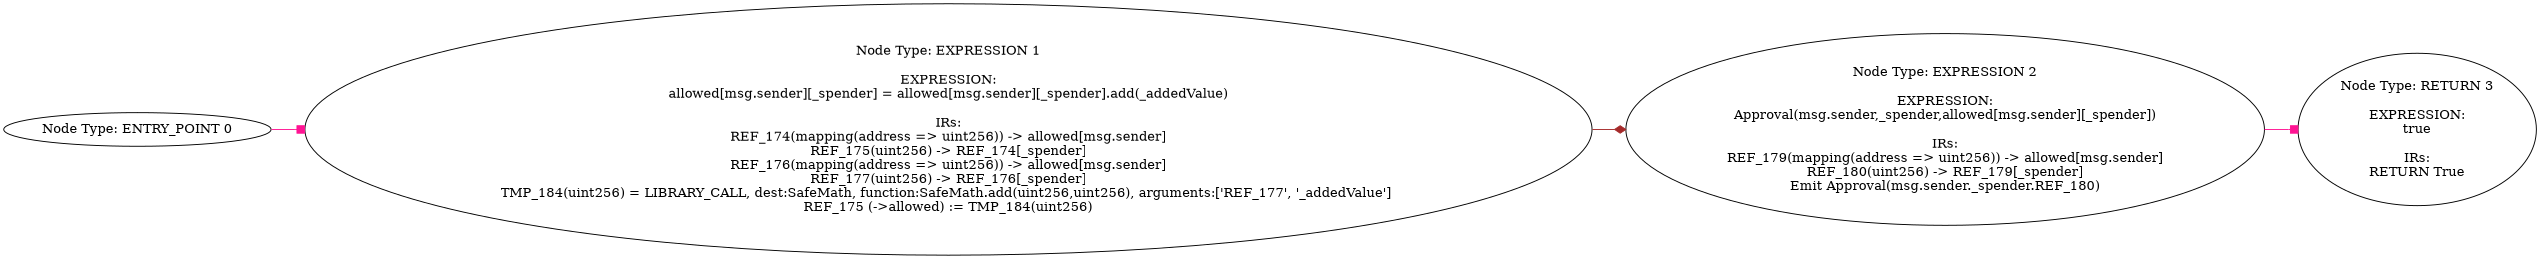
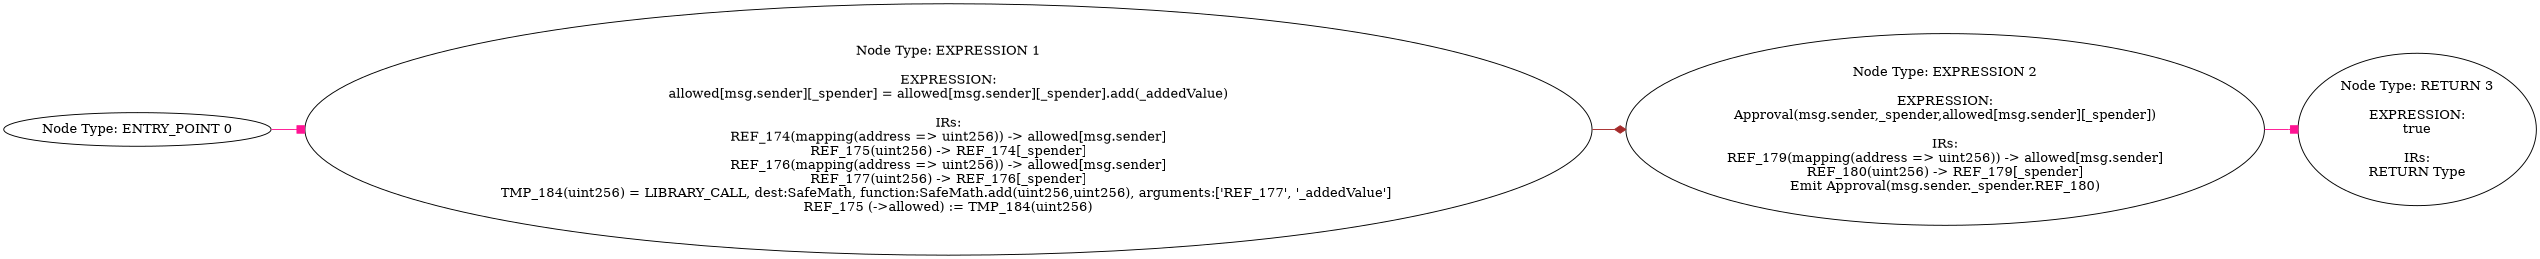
node "Node Type: RETURN 3 EXPRESSION: true IRs: RETURN True": label "Node Type: RETURN 3 EXPRESSION: true IRs: RETURN True" -> "Node Type: RETURN 3 EXPRESSION: true IRs: RETURN Type"
